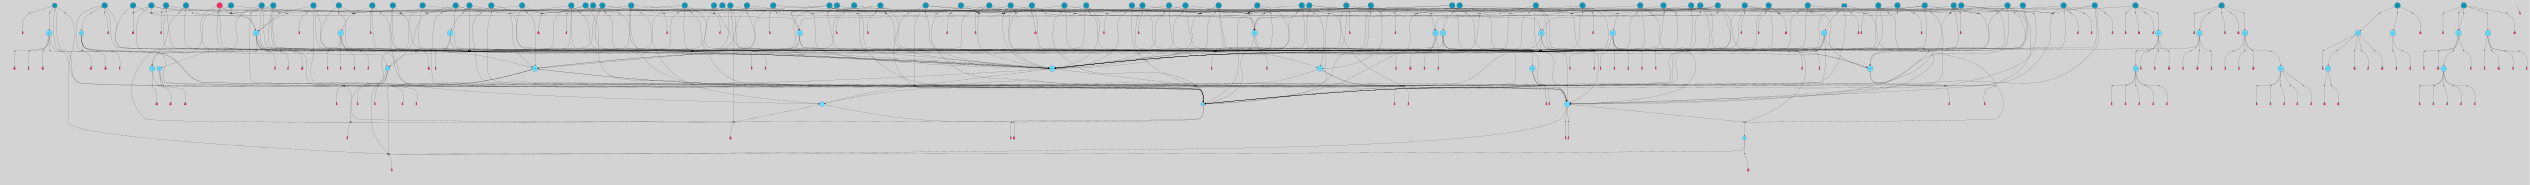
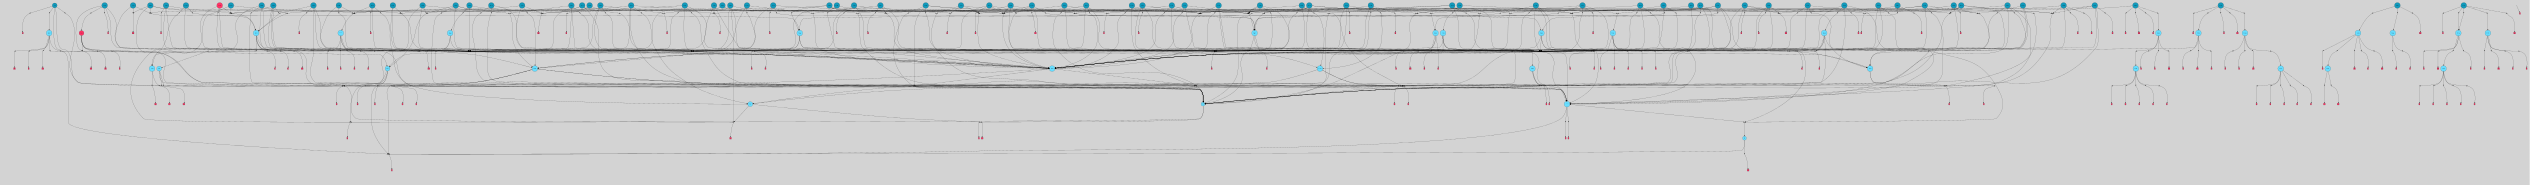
node "T678": shape box -> circle
node "T95": fillcolor #66ddff -> #ff3366
